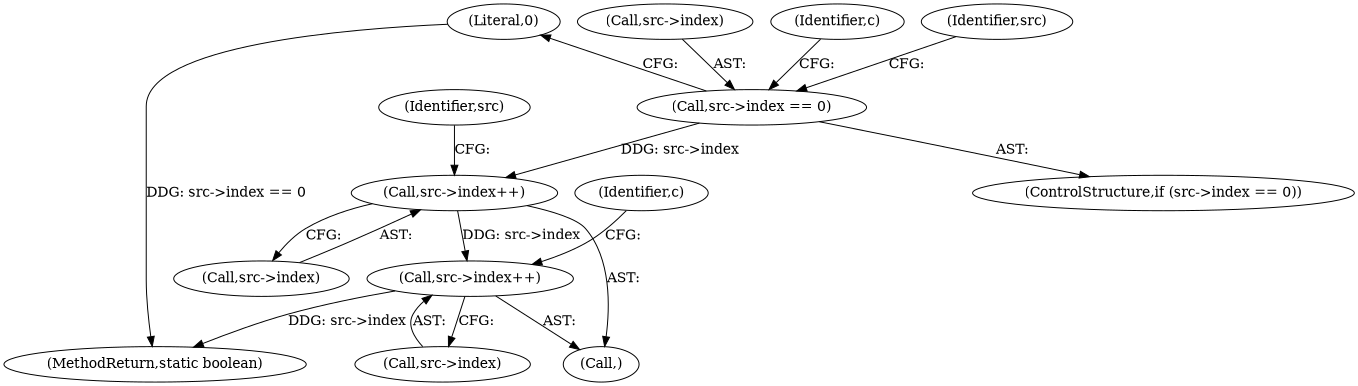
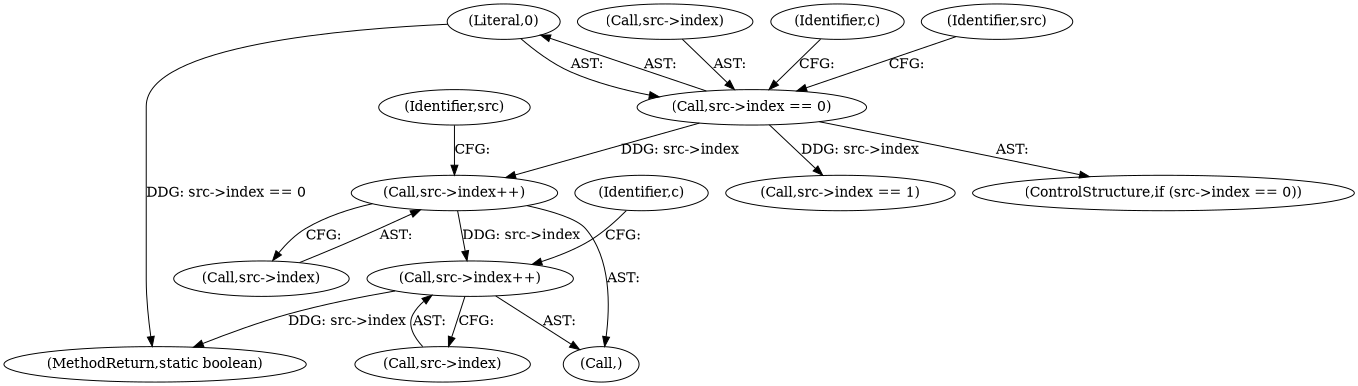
edge "(Call,src->index == 0)" -> "(Literal,0)": label "CFG: " -> "AST: "
edge "(Literal,0)" -> "(Call,src->index == 0)": added, label "AST:"
node "(Call,src->index == 1)": added
